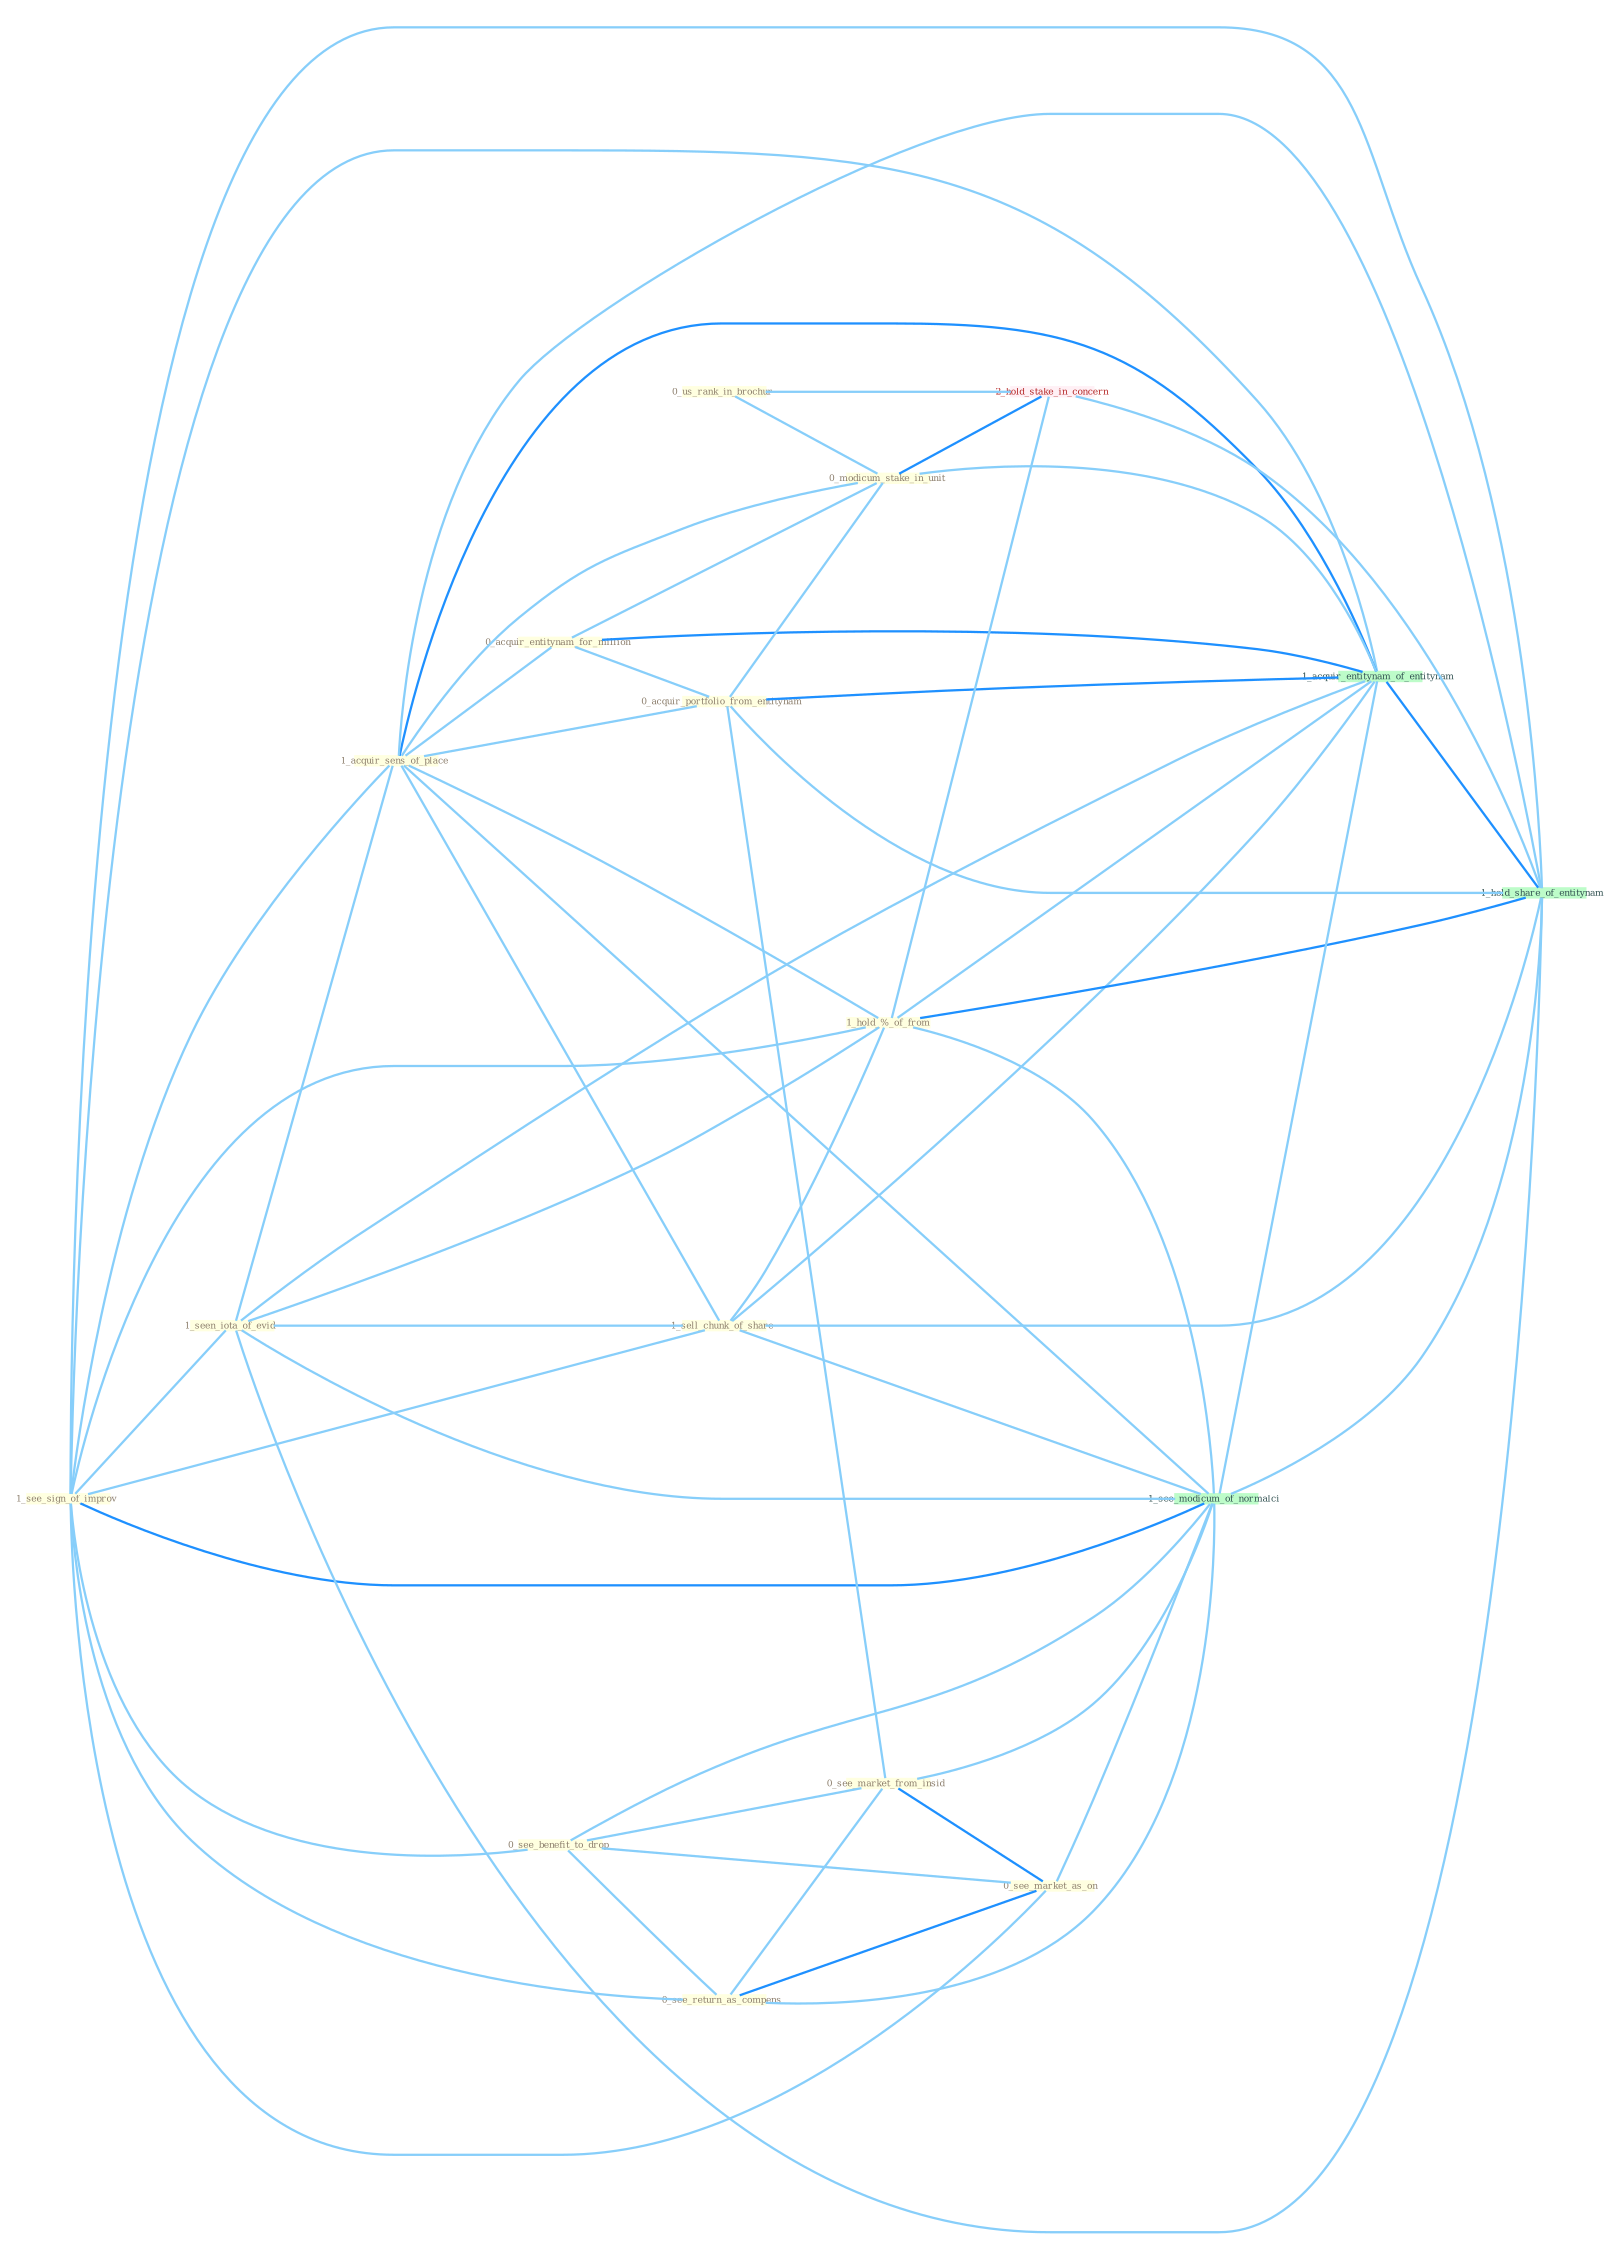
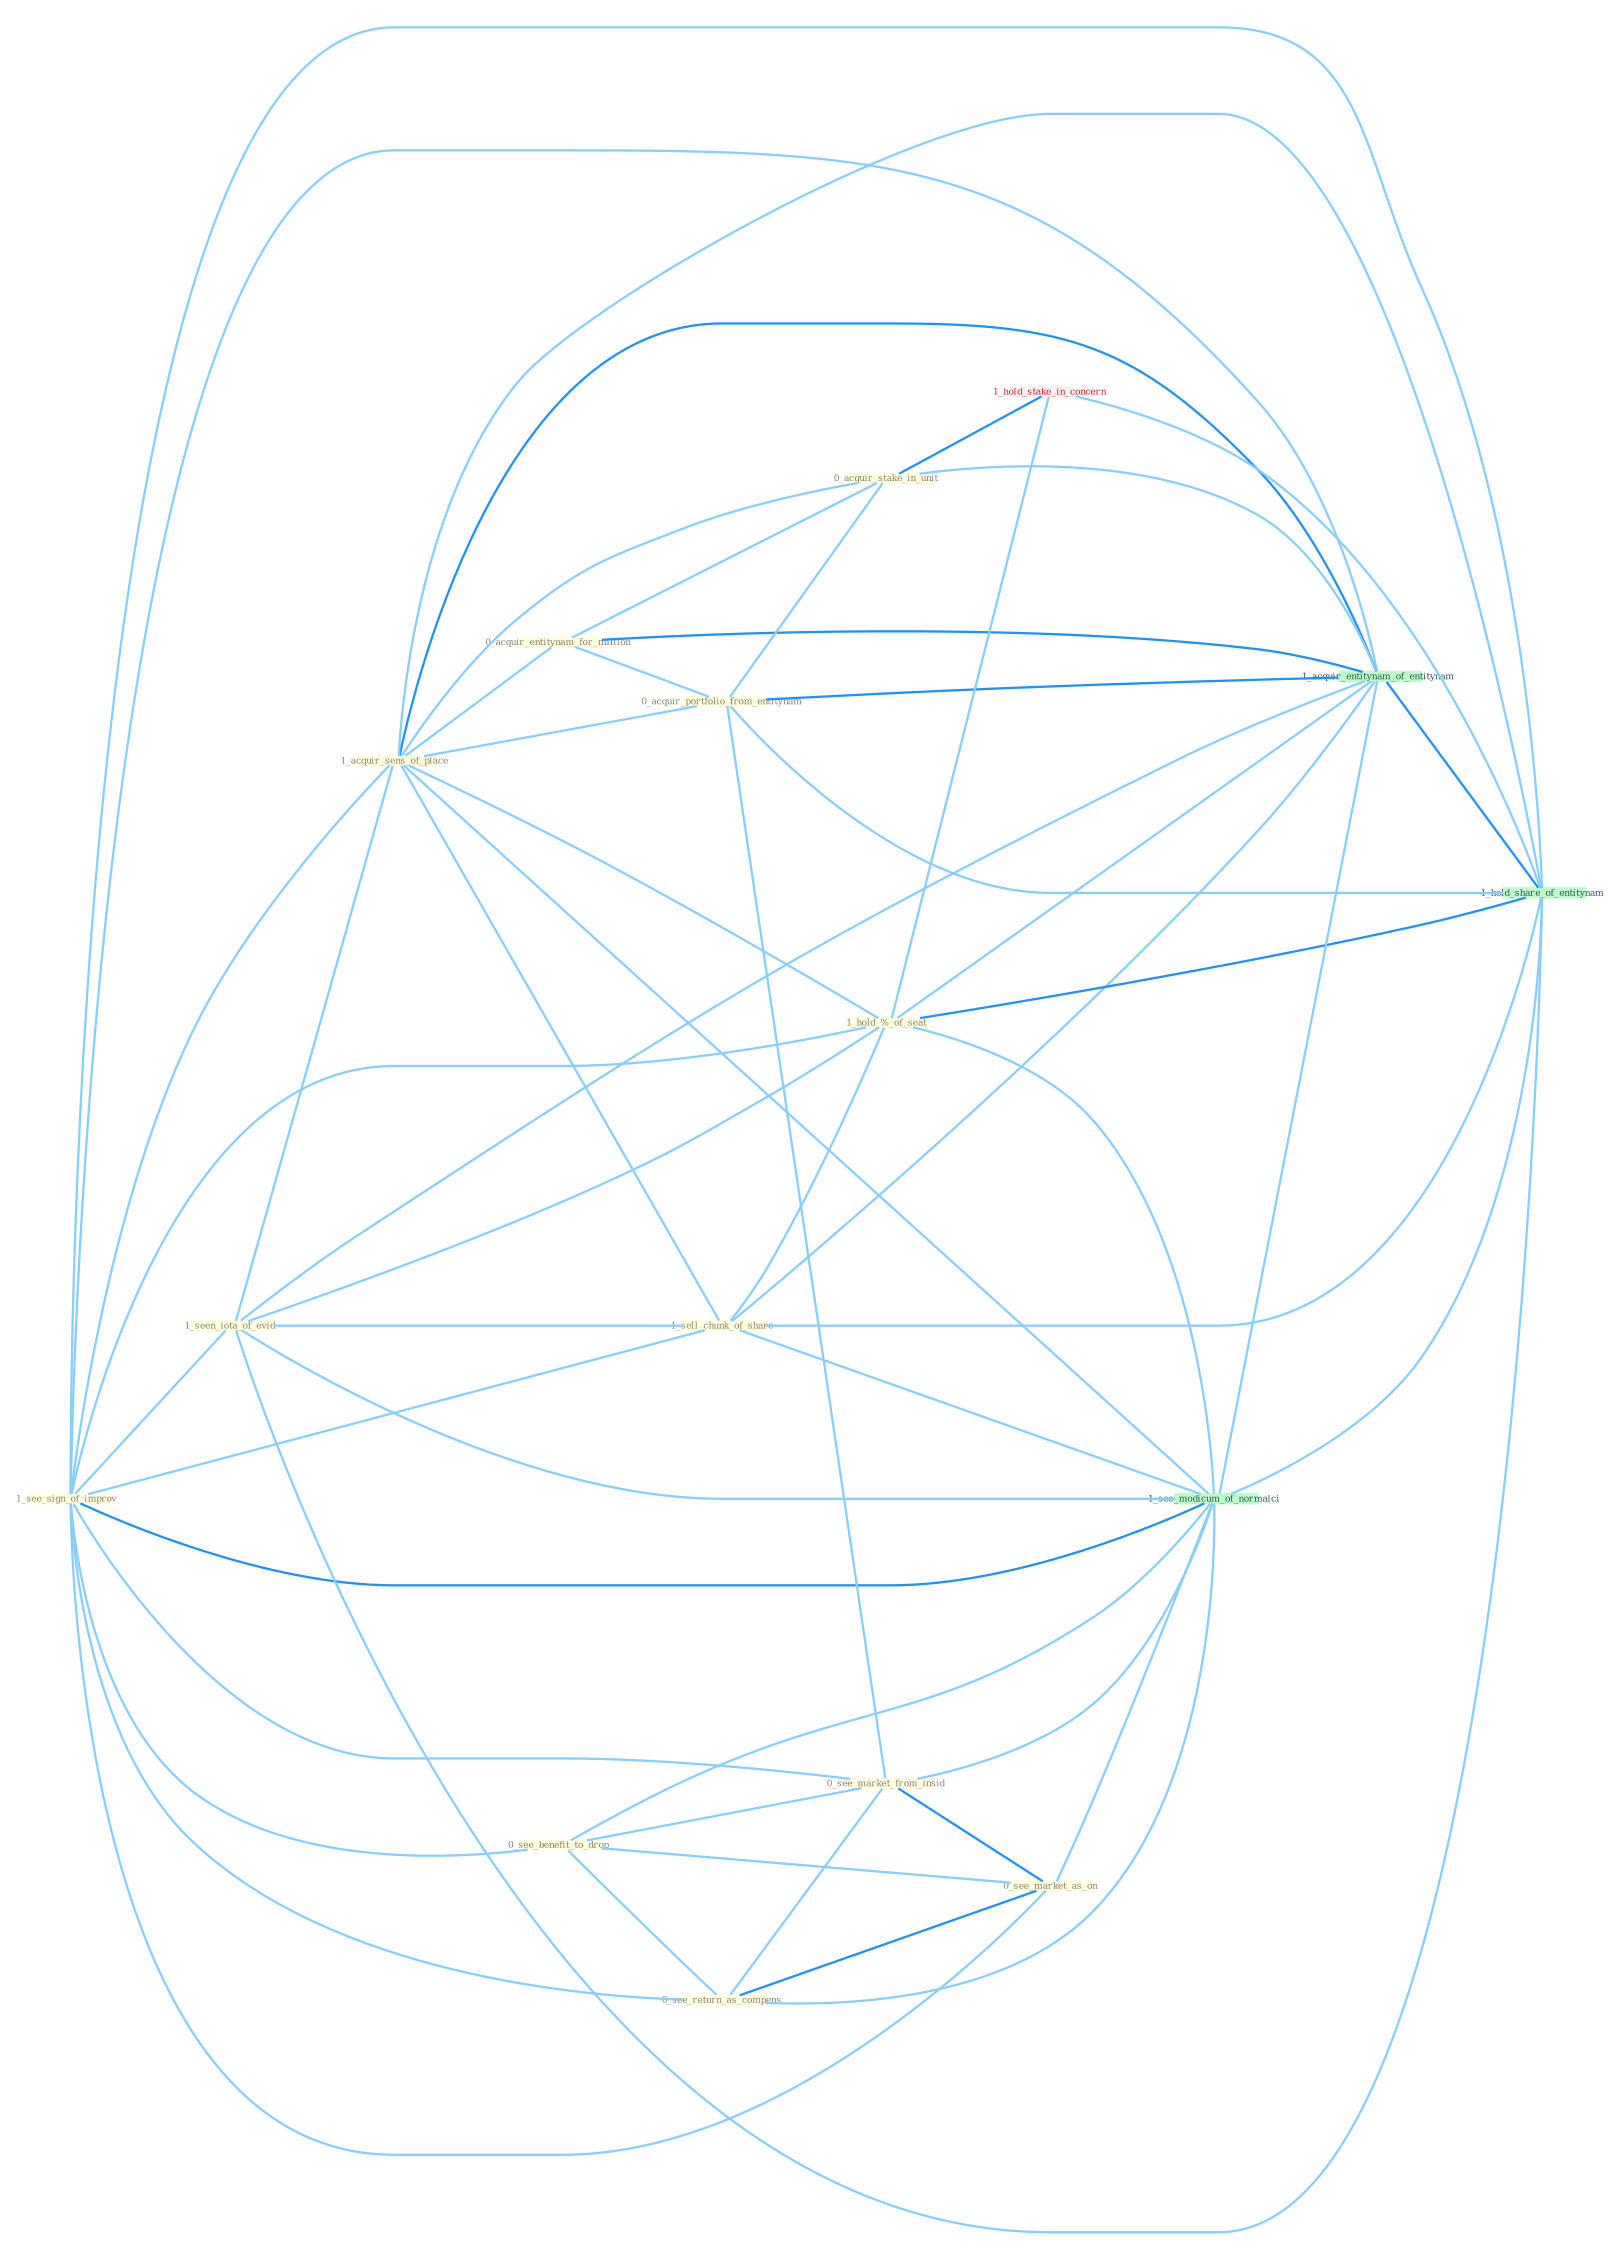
node "0_us_rank_in_brochur": removed
node "2_hold_stake_in_concern": label "2_hold_stake_in_concern" -> "1_hold_stake_in_concern"
node "0_modicum_stake_in_unit": label "0_modicum_stake_in_unit" -> "0_acquir_stake_in_unit"
node "1_hold_%_of_from": label "1_hold_%_of_from" -> "1_hold_%_of_seat"
edge "1_see_sign_of_improv" -- "0_see_market_from_insid": added
